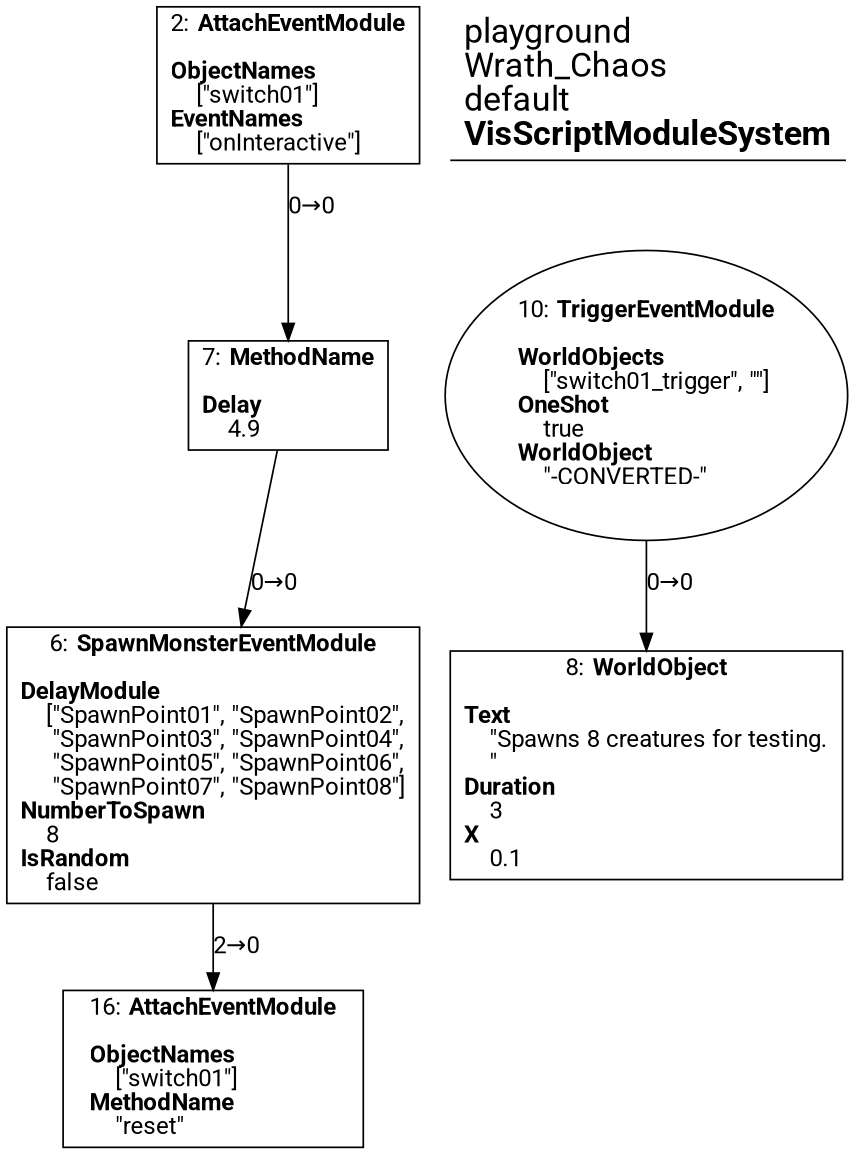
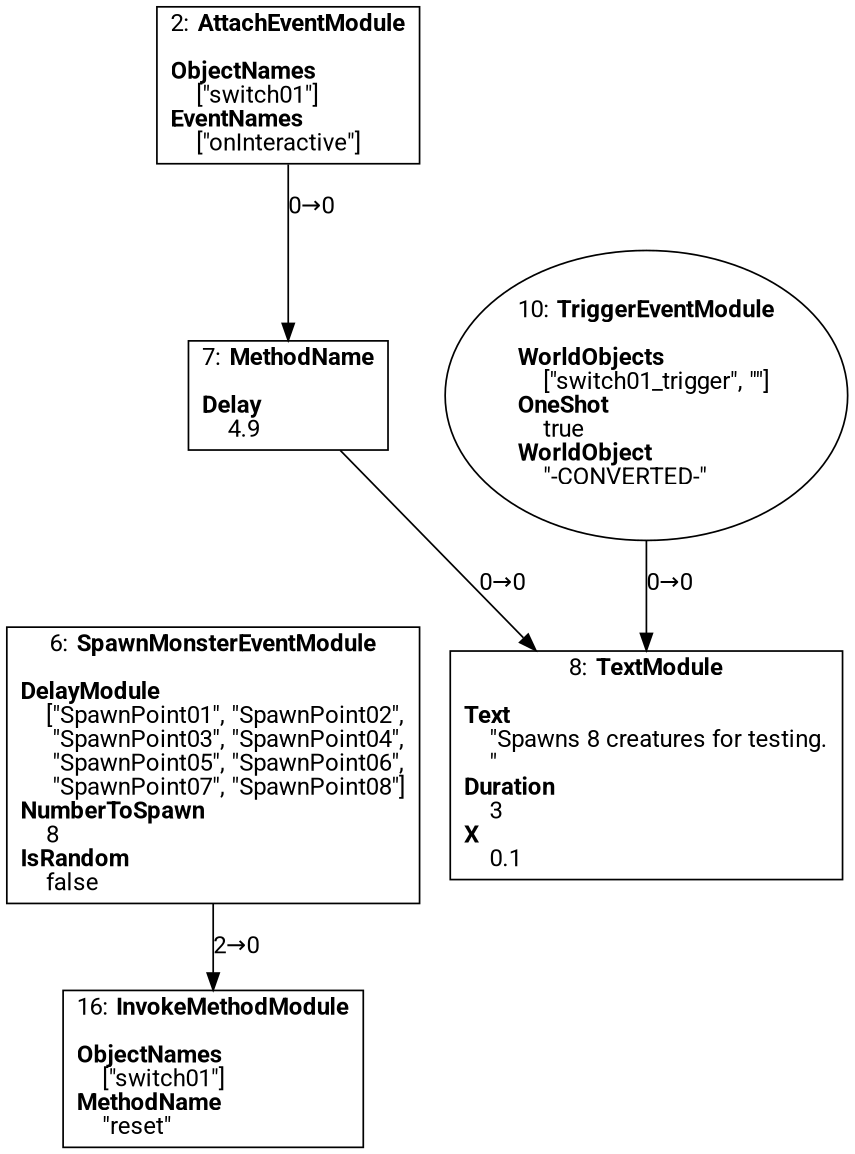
node "playground": removed
edge "7:" -> "6:": now "7:" -> "8:"
node "8:": text "WorldObject" -> "TextModule"
node "16:": text "AttachEventModule" -> "InvokeMethodModule"
